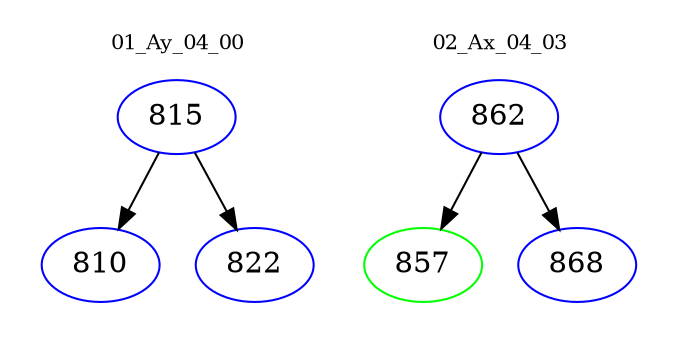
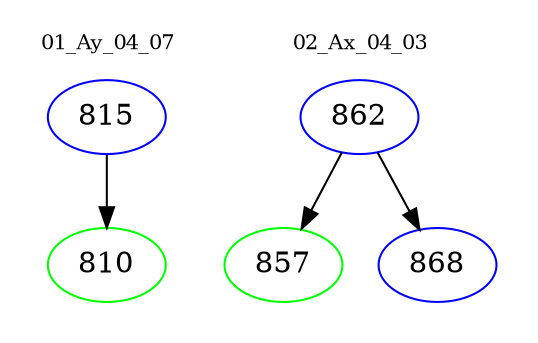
cluster "01_Ay_04_00": label "01_Ay_04_00" -> "01_Ay_04_07"
node "810": color blue -> green
node "822": removed
